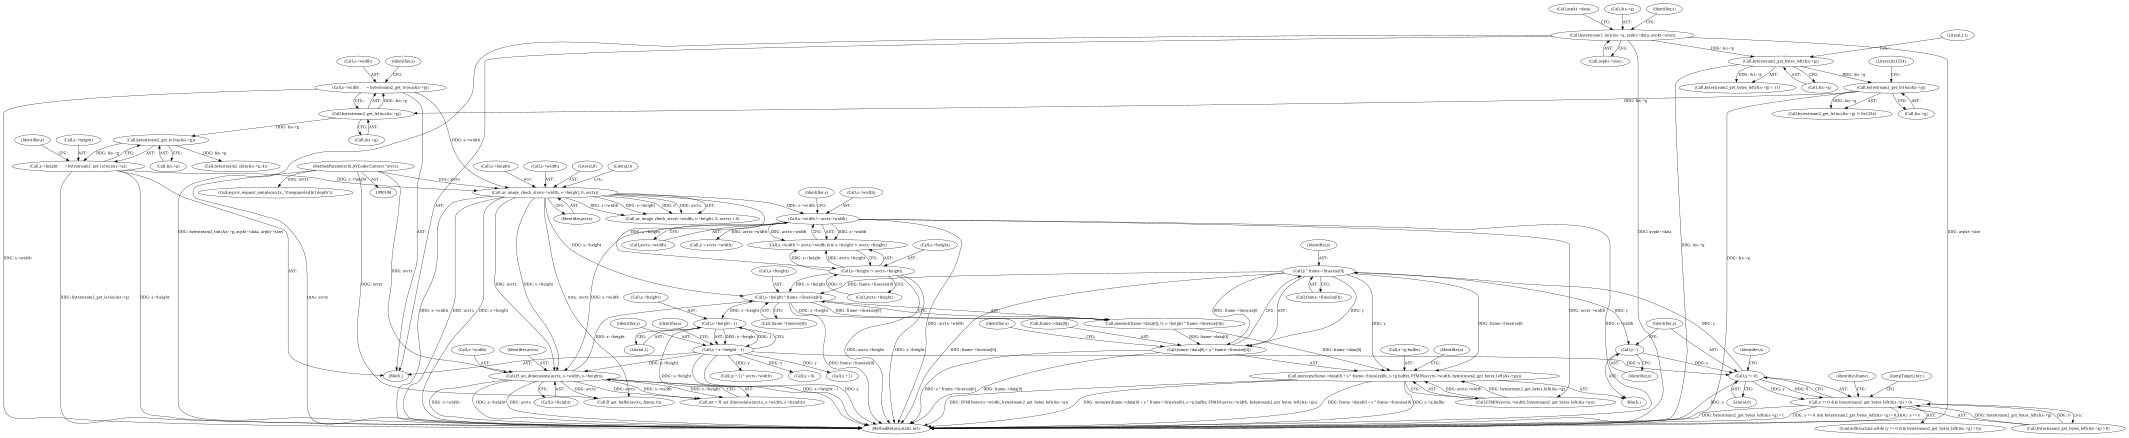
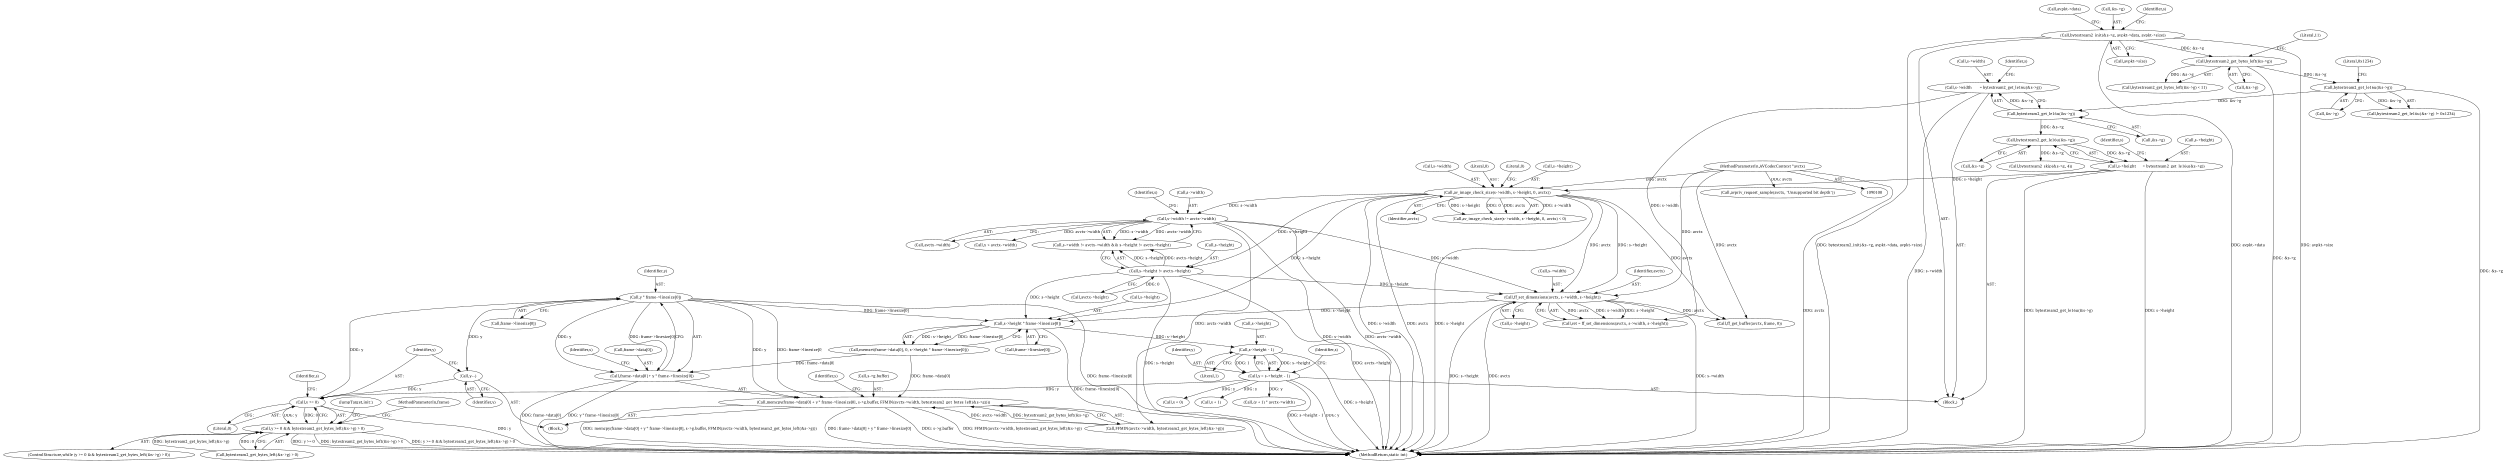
edge "(Call,s->width       = bytestream2_get_le16u(&s->g))" -> "(Call,av_image_check_size(s->width, s->height, 0, avctx))": now "(Call,s->width       = bytestream2_get_le16u(&s->g))" -> "(Call,ret = ff_set_dimensions(avctx, s->width, s->height))"
edge "(Call,y = s->height - 1)" -> "(Call,ff_set_dimensions(avctx, s->width, s->height))": now "(Call,s->height != avctx->height)" -> "(Call,ff_set_dimensions(avctx, s->width, s->height))"
node "(Identifier,frame)": label "(Identifier,frame)" -> "(MethodParameterIn,frame)"
